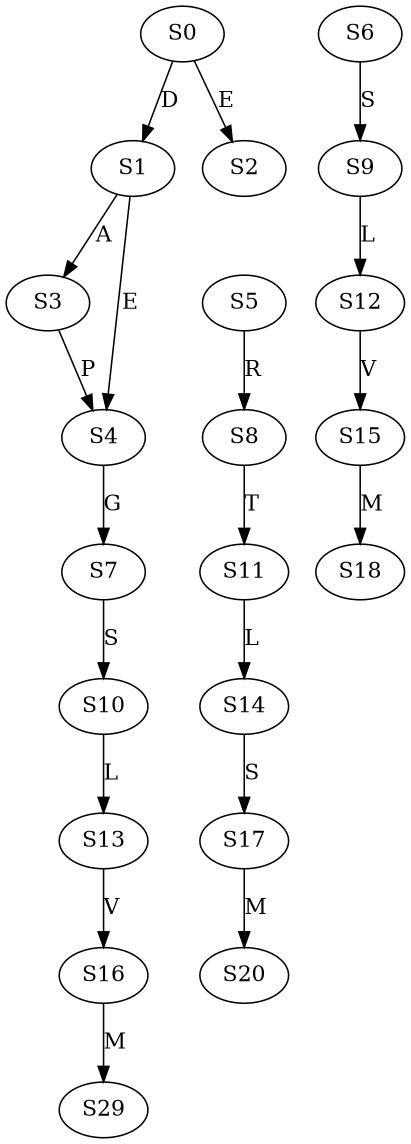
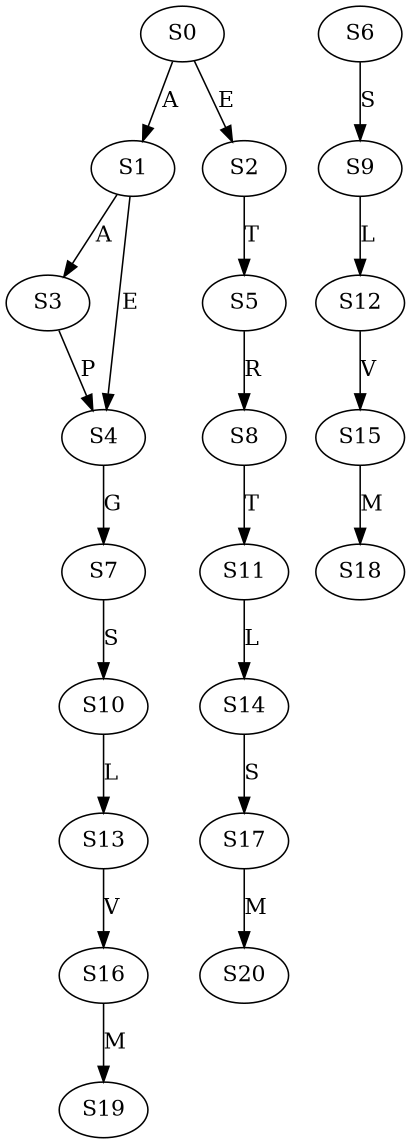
edge "S0" -> "S1": label "D" -> "A"
edge "S2" -> "S5": added, label "T"
node "S29": label "S29" -> "S19"
